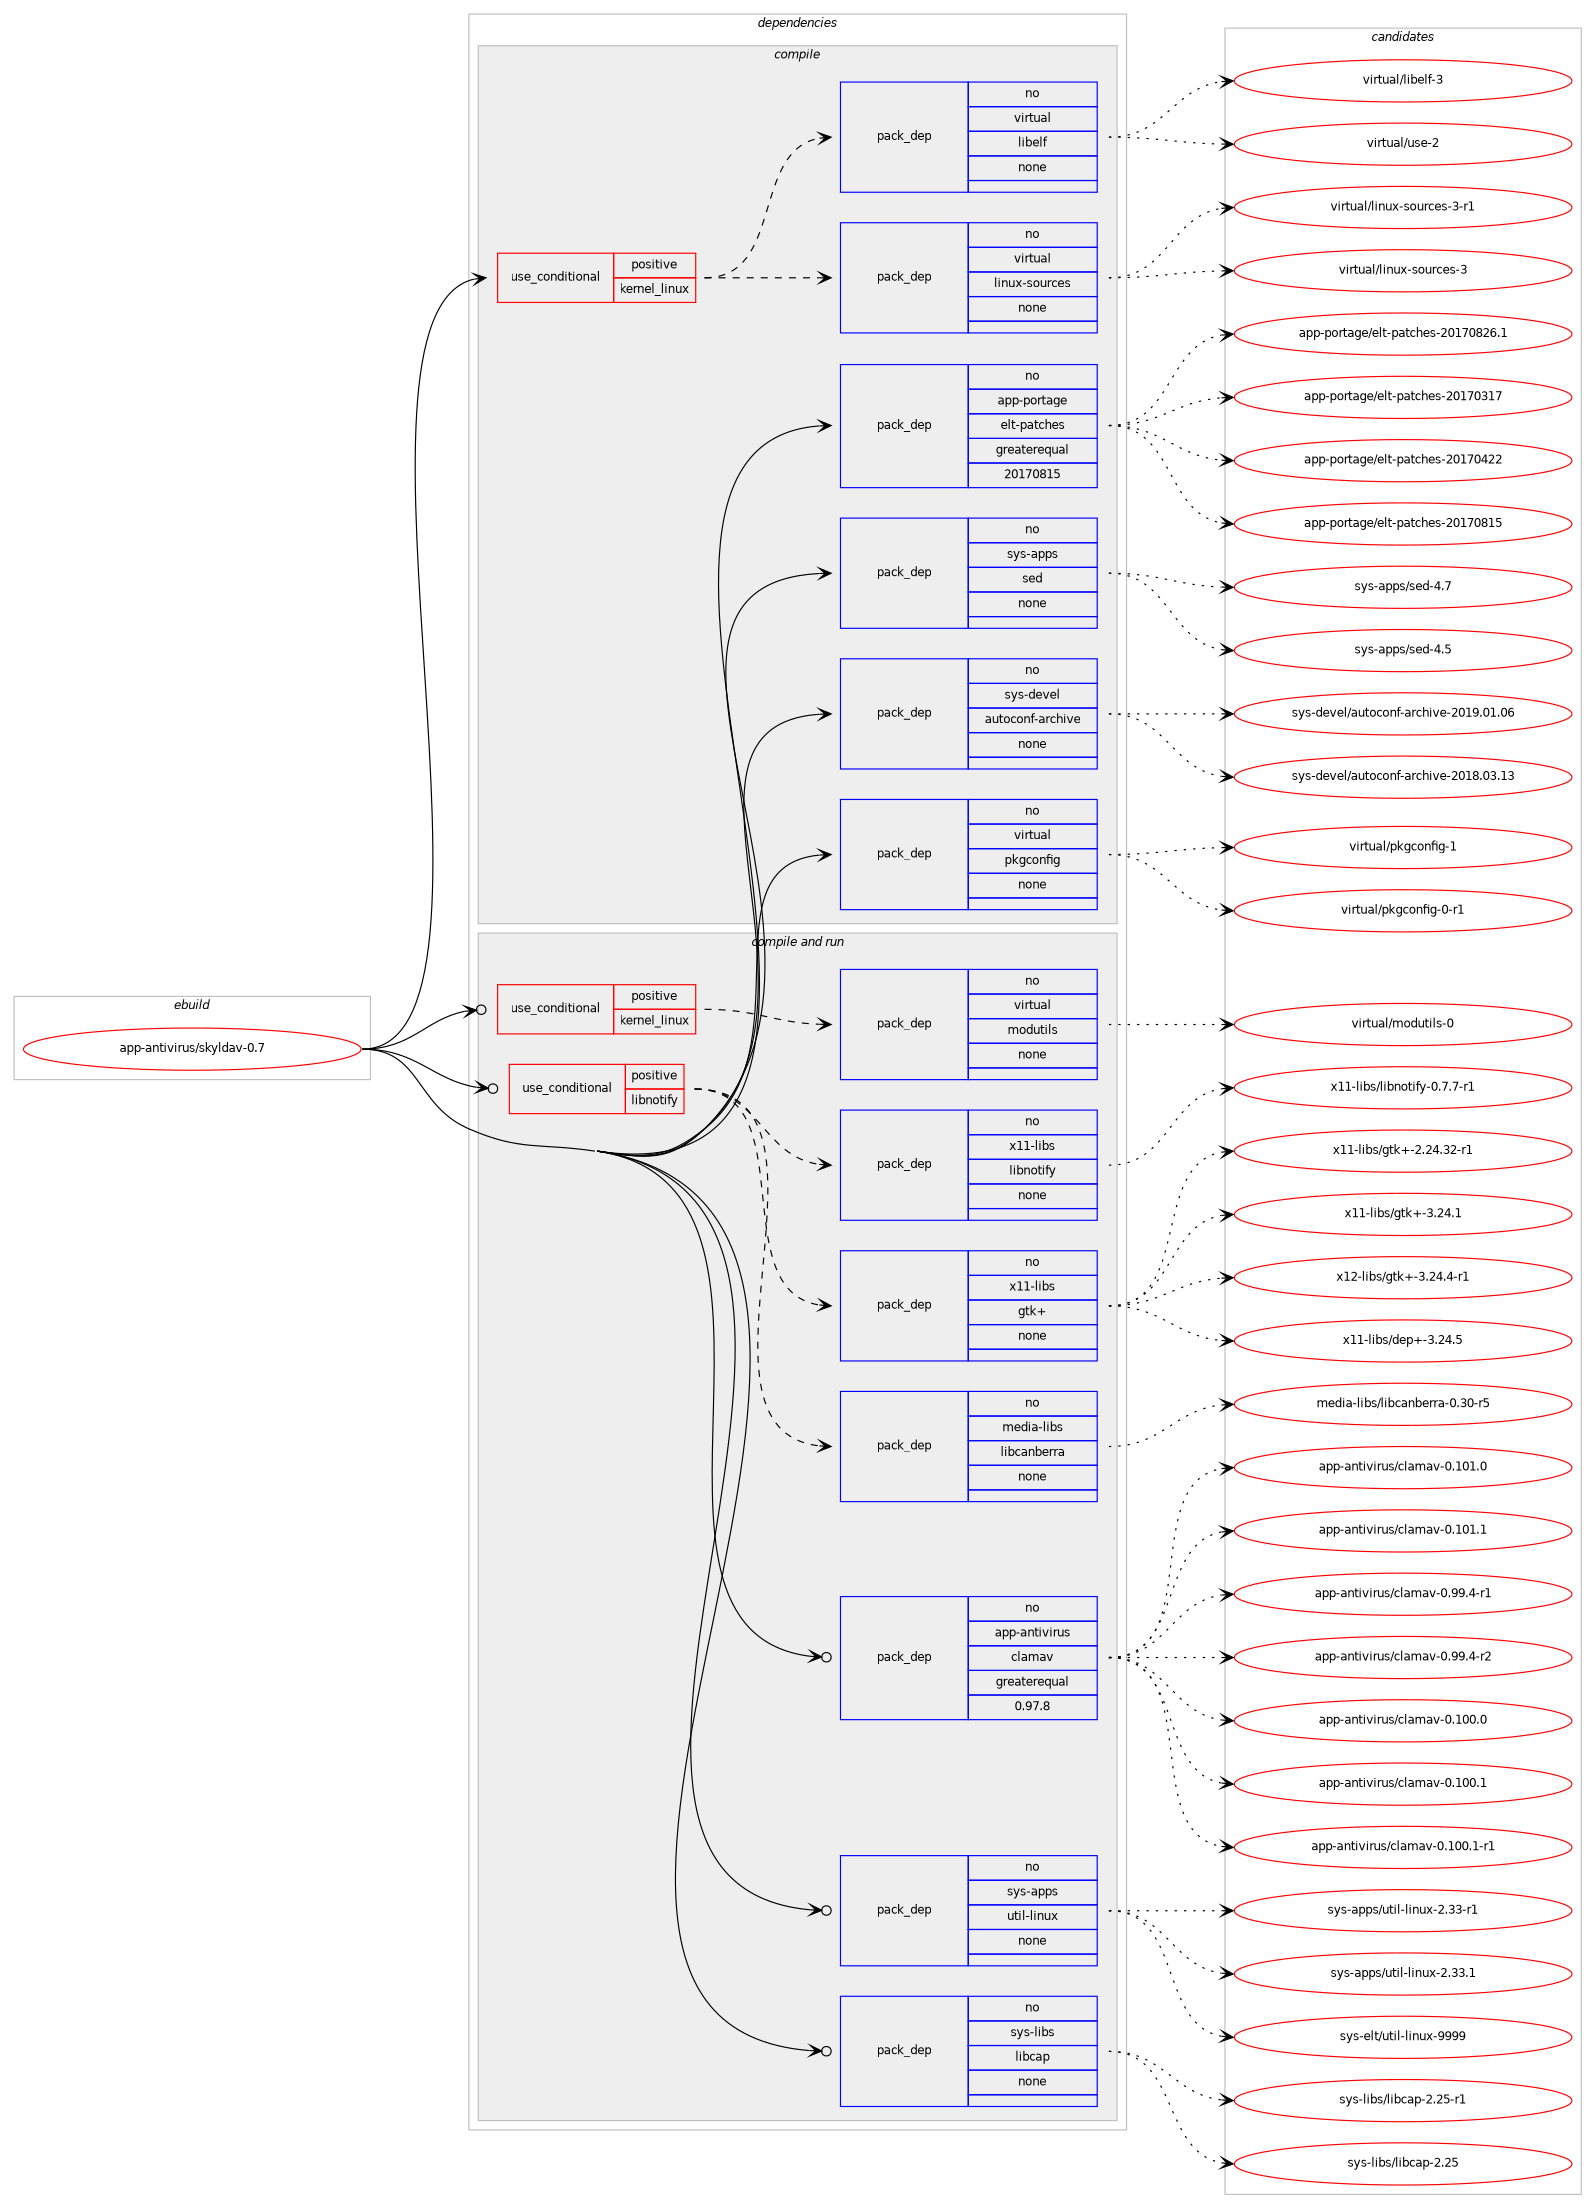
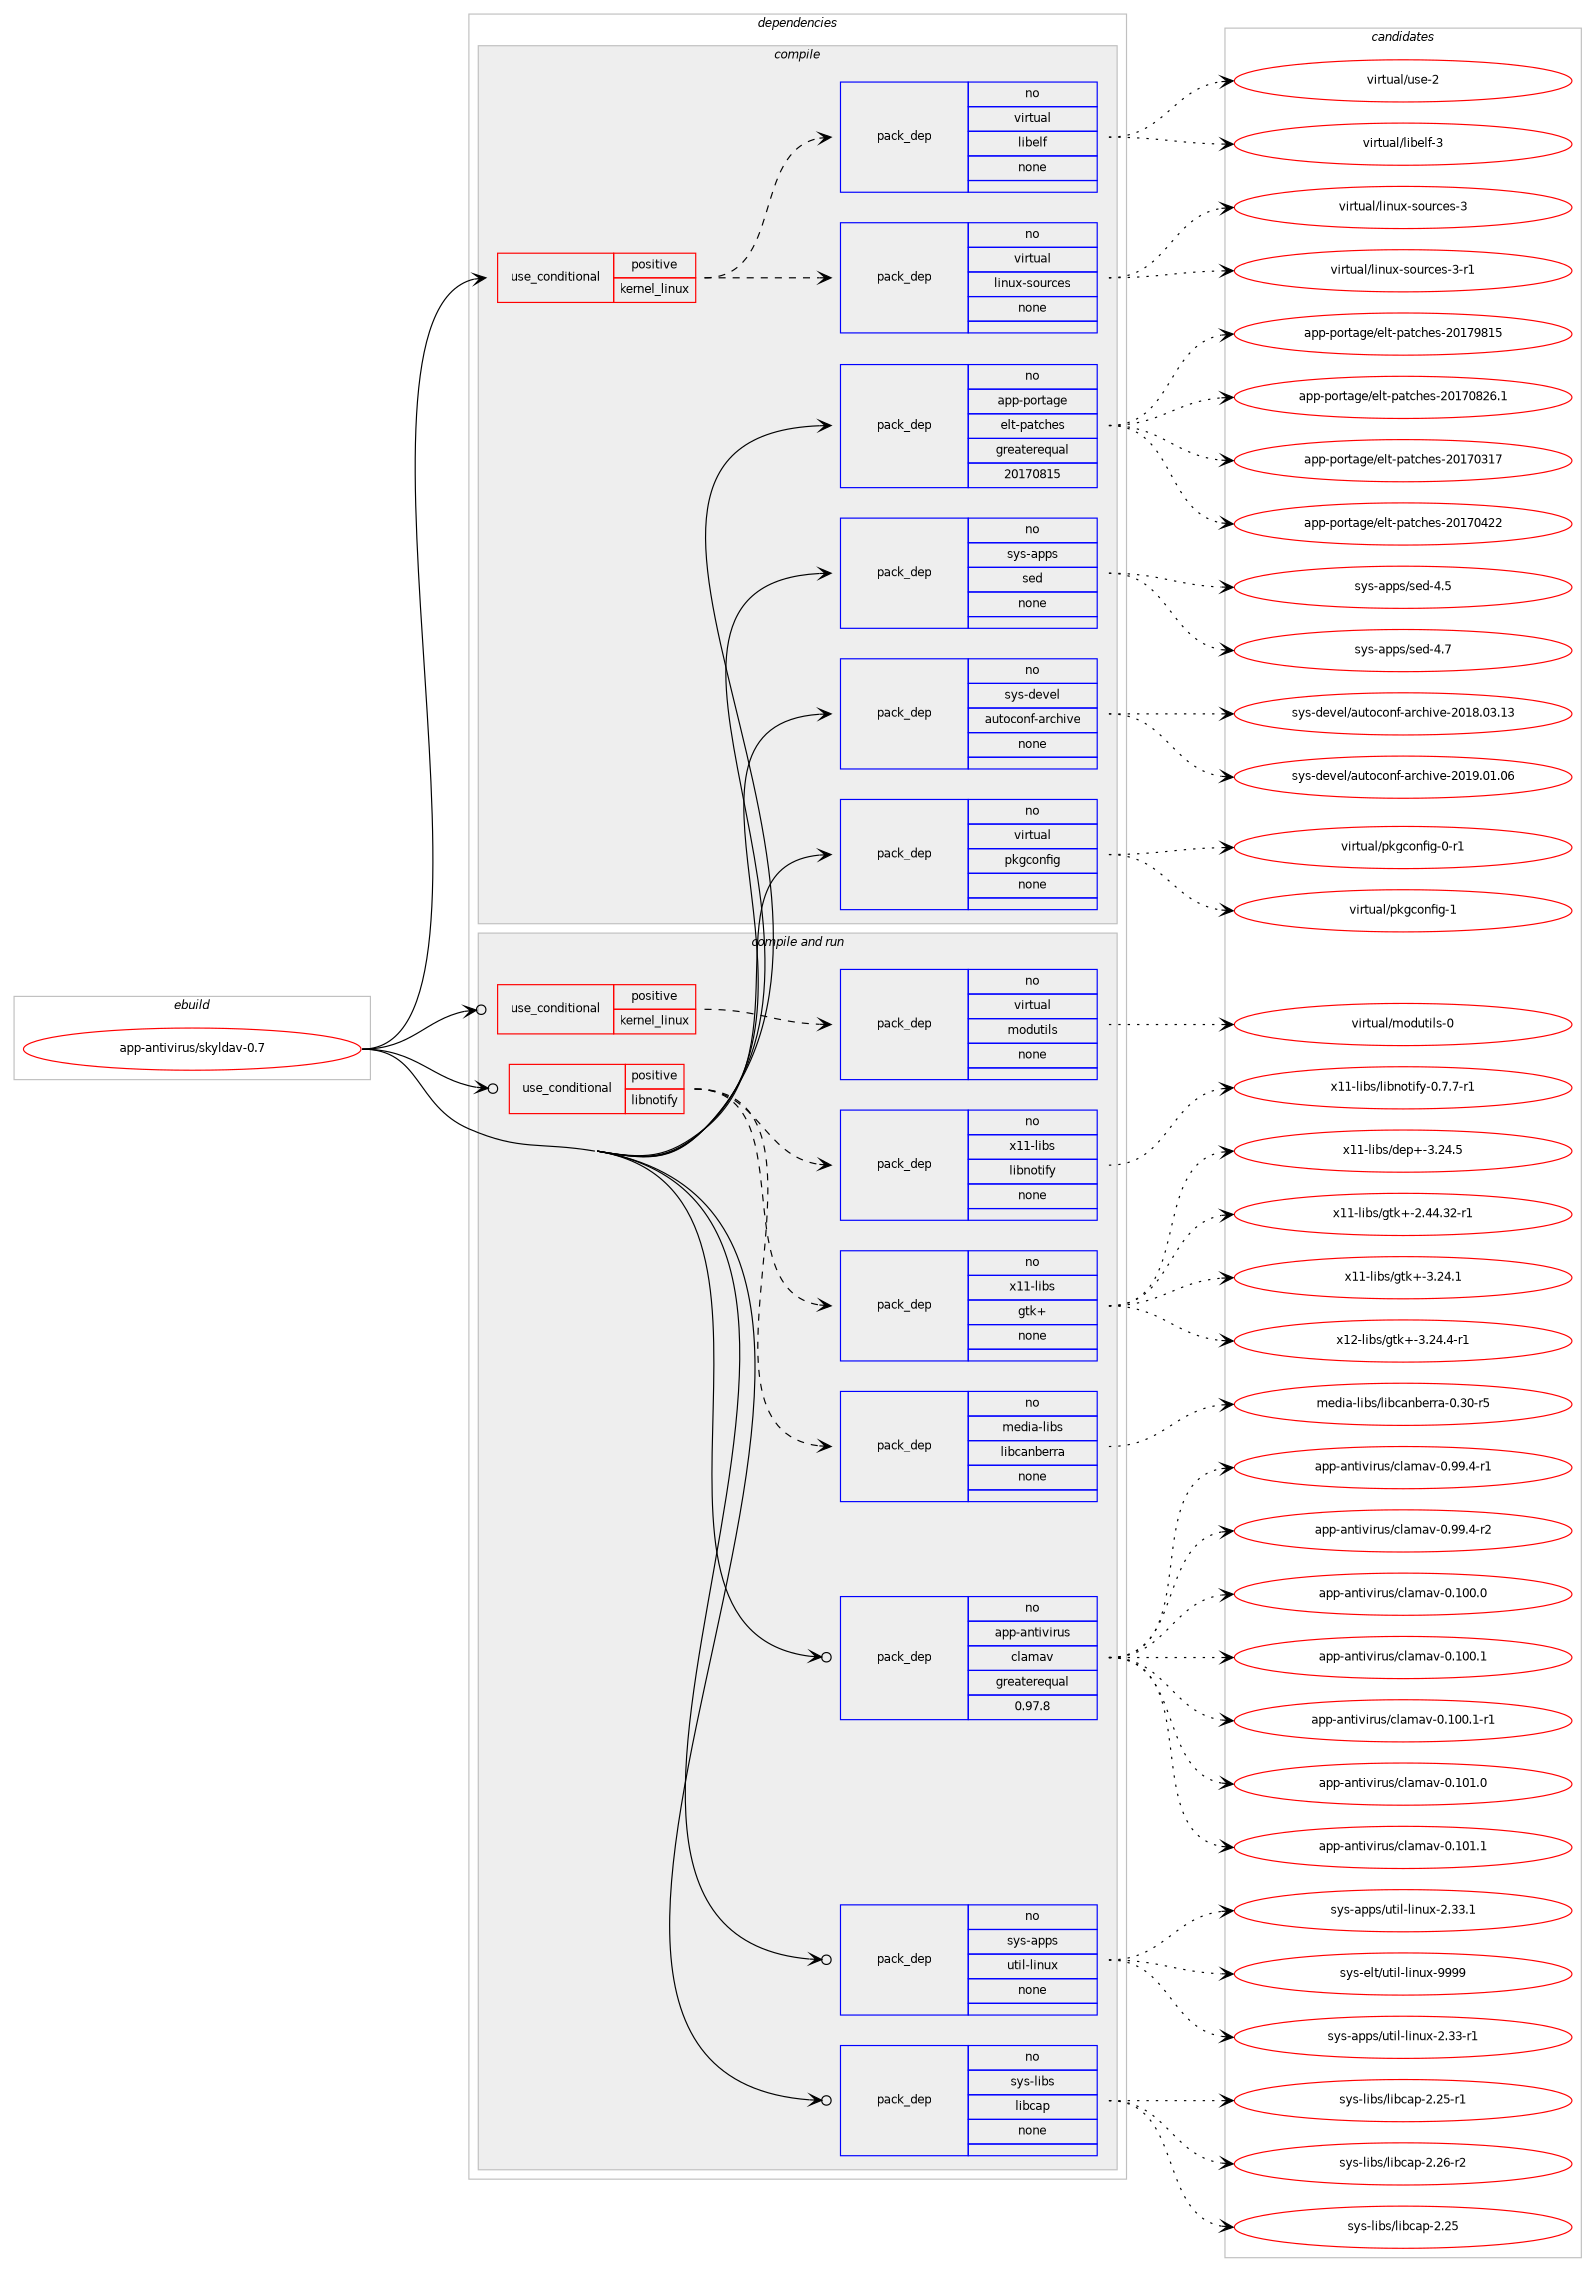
node "app-portage/elt-patches-20170815": label "app-portage/elt-patches-20170815" -> "app-portage/elt-patches-20179815"
node "x11-libs/gtk+-2.24.32-r1": label "x11-libs/gtk+-2.24.32-r1" -> "x11-libs/gtk+-2.44.32-r1"
node "sys-libs/libcap-2.26-r2": added
